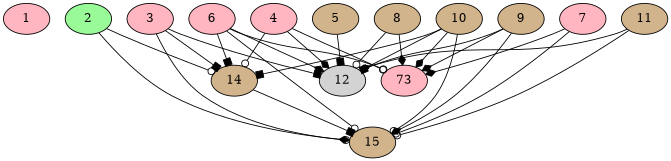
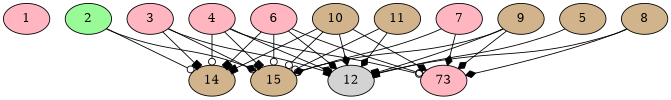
edge "14" -> "15": now "4" -> "15"
